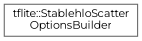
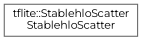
node "tflite::StablehloScatter OptionsBuilder": label "tflite::StablehloScatter OptionsBuilder" -> "tflite::StablehloScatter StablehloScatter"
